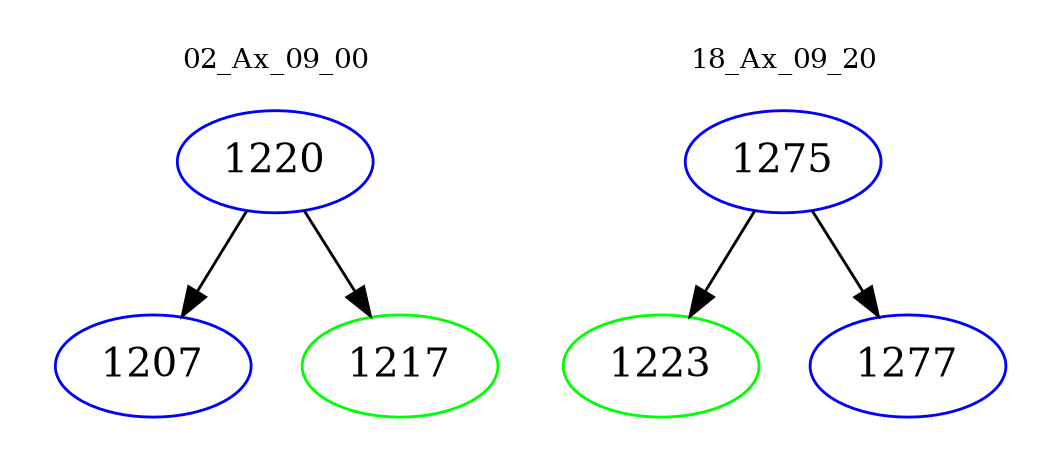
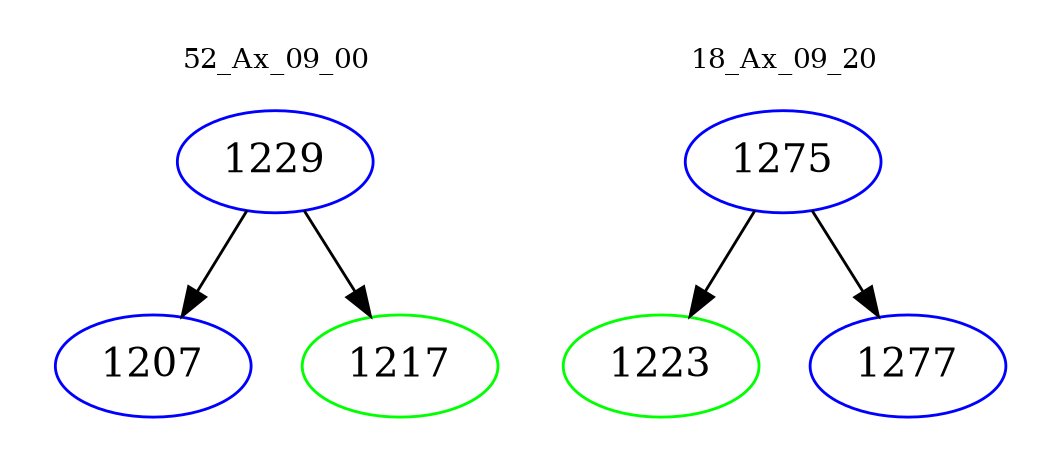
cluster "02_Ax_09_00": label "02_Ax_09_00" -> "52_Ax_09_00"
node "1220": label "1220" -> "1229"
